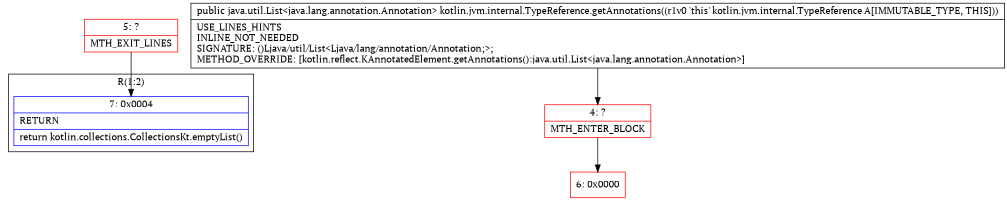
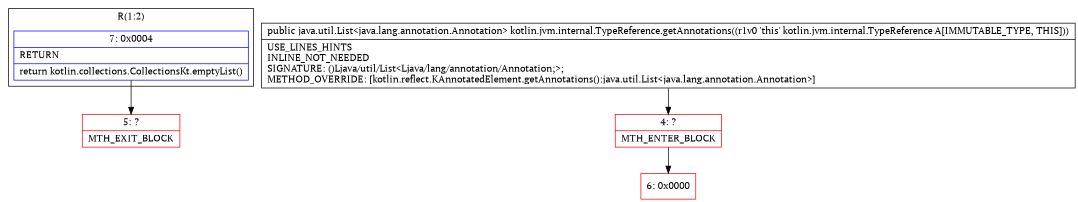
node "5: ?": text "MTH_EXIT_LINES" -> "MTH_EXIT_BLOCK"
edge "5: ?" -> "7: 0x0004": reversed
